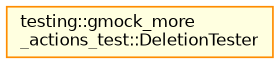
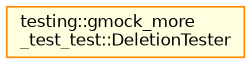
node "testing::gmock_more _actions_test::DeletionTester": label "testing::gmock_more _actions_test::DeletionTester" -> "testing::gmock_more _test_test::DeletionTester"
